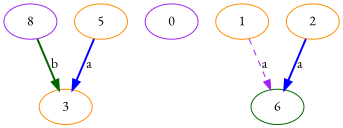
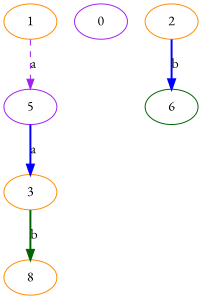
node "8": color purple -> darkorange
node "5": color darkorange -> purple
edge "8" -> "3": reversed
edge "1" -> "6": now "1" -> "5"
edge "2" -> "6": label "a" -> "b"
